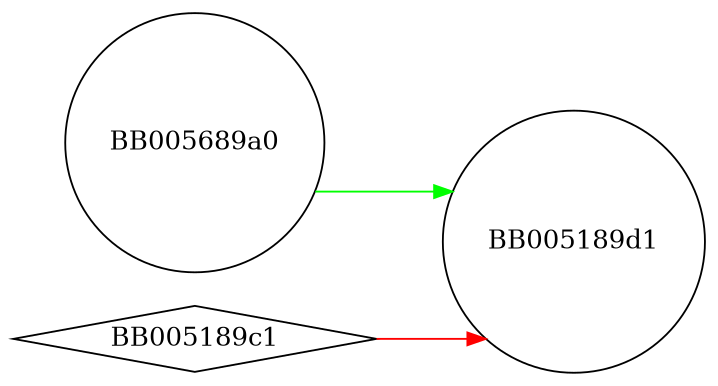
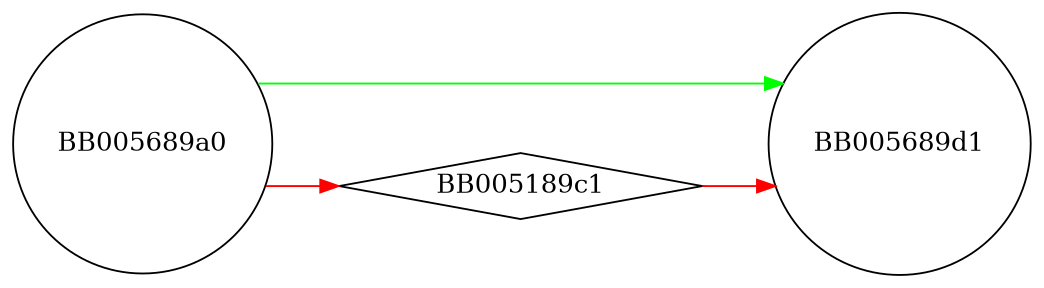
edge "BB005689a0" -> "BB005189c1": added
node "BB005189d1": label "BB005189d1" -> "BB005689d1"
